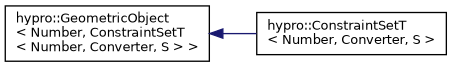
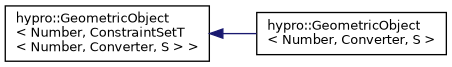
node "hypro::ConstraintSetT < Number, Converter, S >": label "hypro::ConstraintSetT < Number, Converter, S >" -> "hypro::GeometricObject < Number, Converter, S >"
